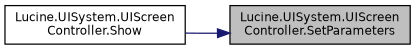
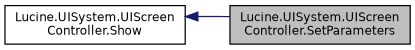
edge "Lucine.UISystem.UIScreen Controller.Show" -> "Lucine.UISystem.UIScreen Controller.SetParameters": reversed
